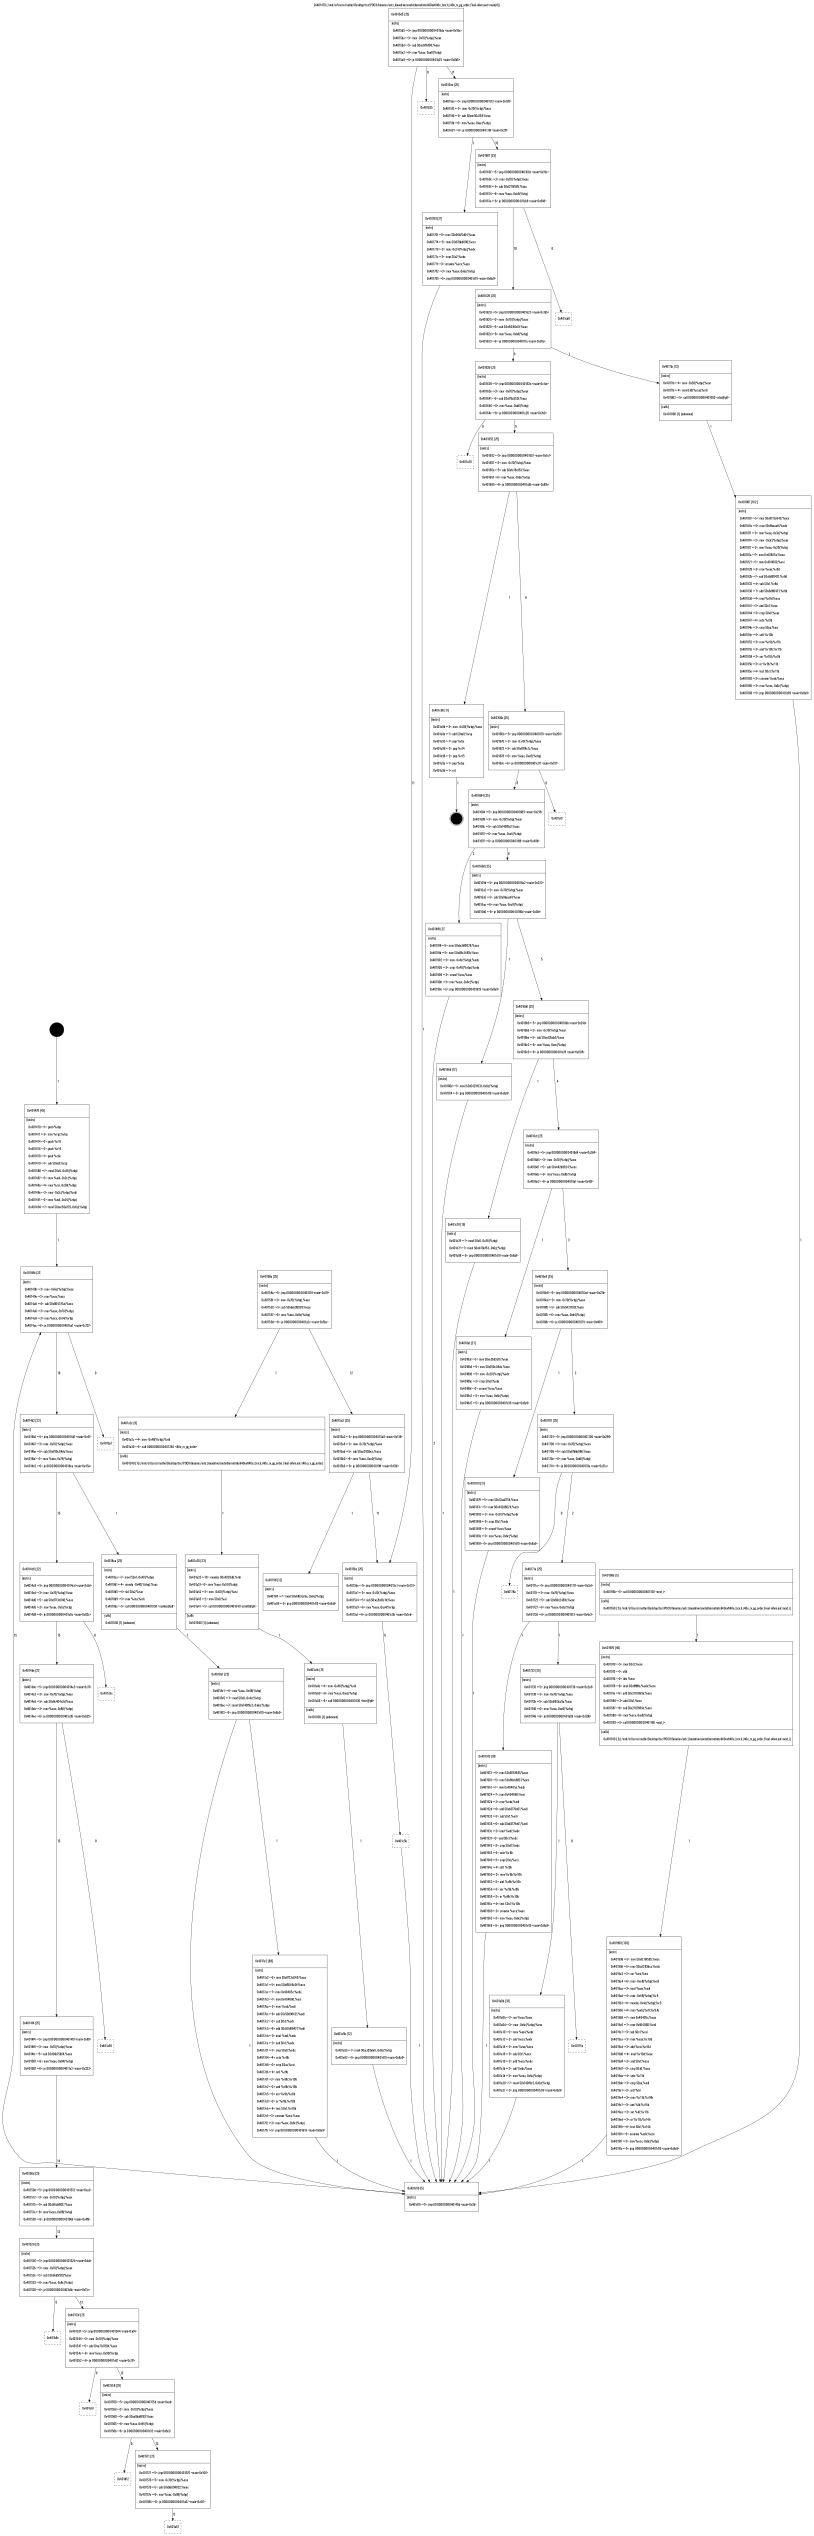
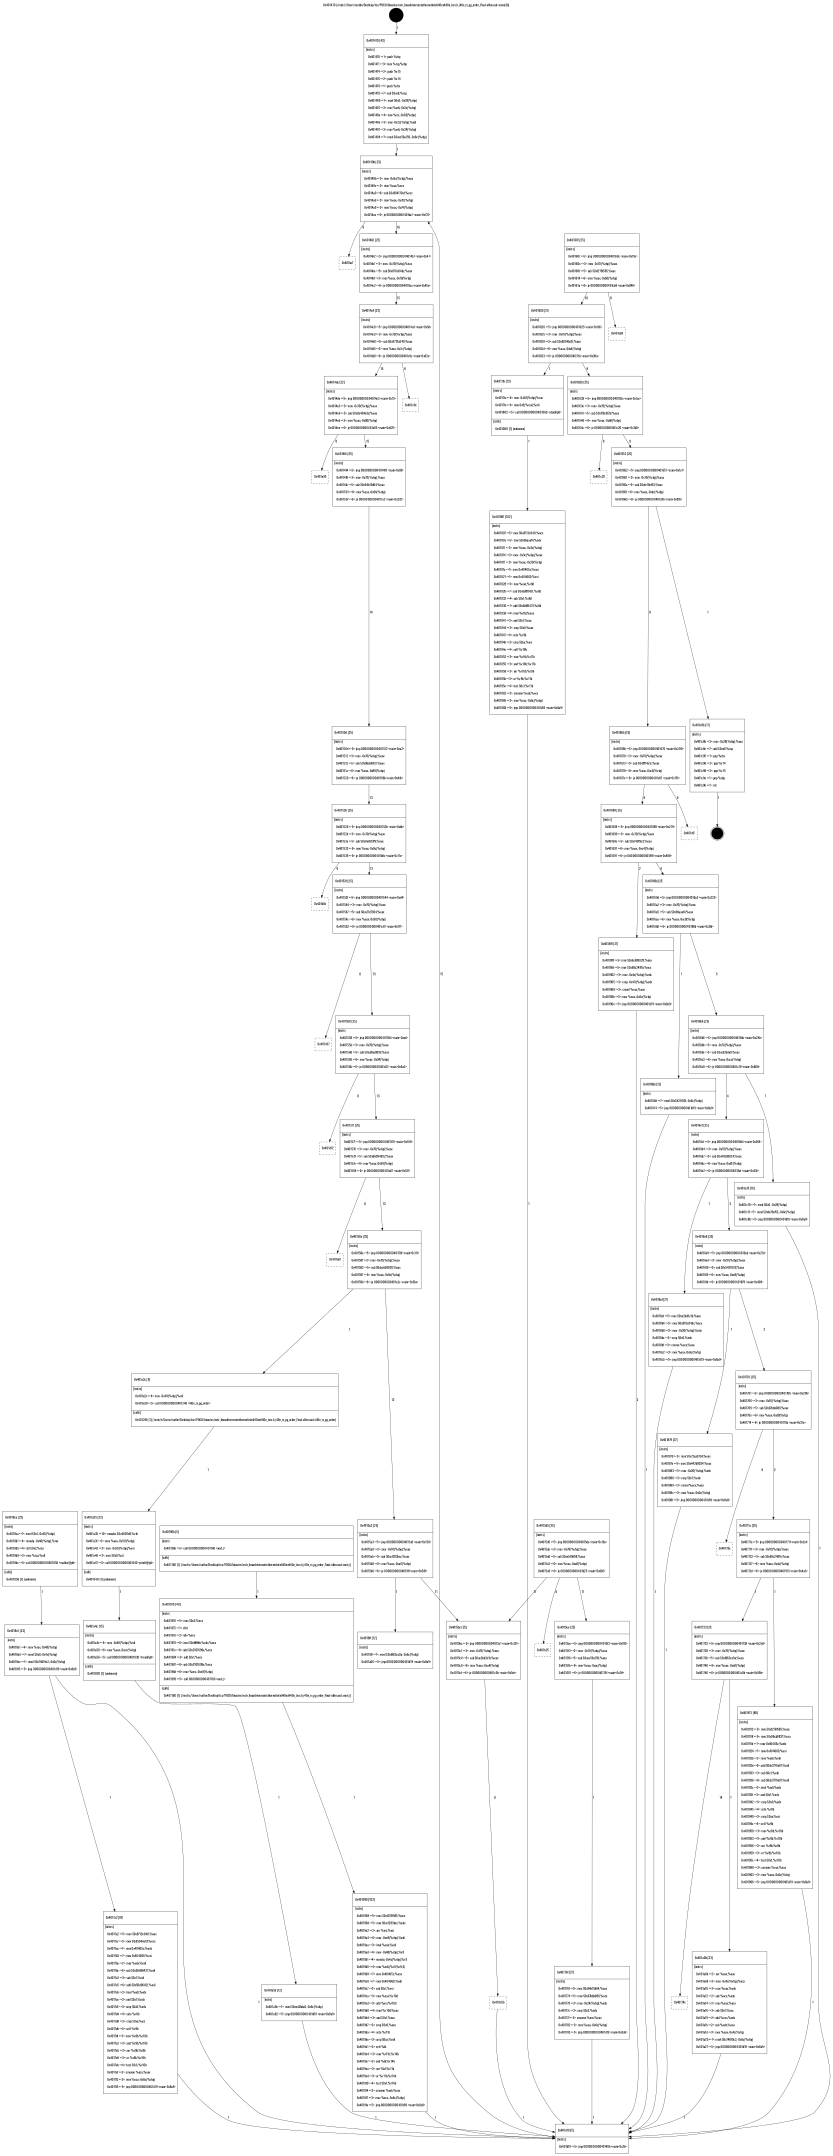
edge "0x4015ee [25]" -> "0x401607 [25]": removed, label "10"
edge "0x401571 [25]" -> "0x40158a [25]": added, label "13"
edge "0x4014b2 [22]" -> "0x4018ca [23]": removed, label "1"
edge "0x401733 [25]" -> "0x40174c": label " 0" -> " 14"
